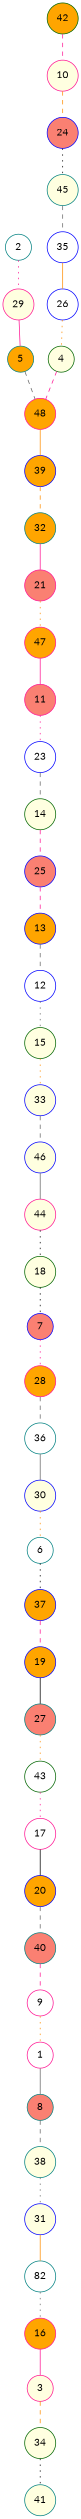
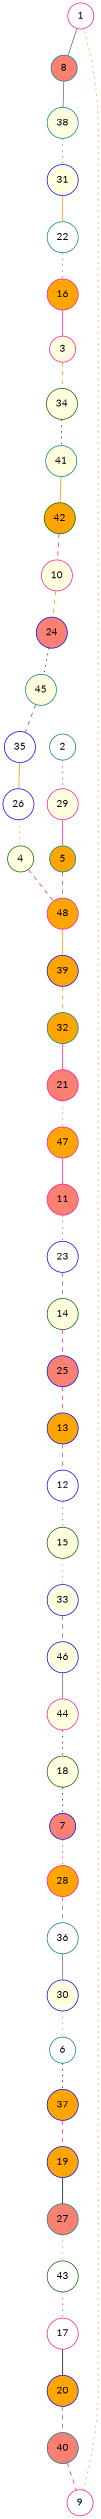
edge "41" -- "42": added
edge "8" -- "38": style dashed -> solid
node "82": label "82" -> "22"
